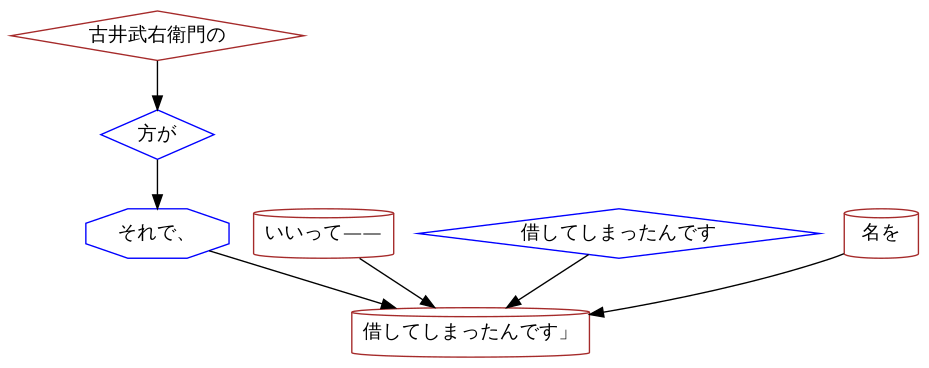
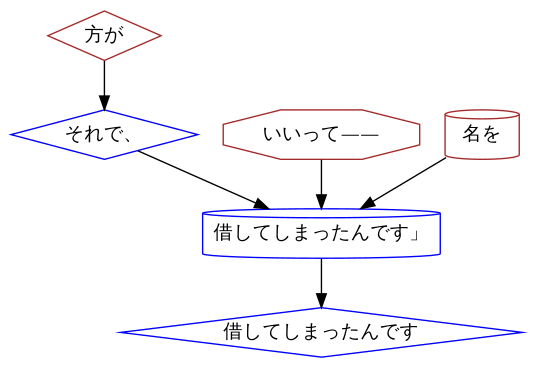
node "古井武右衛門の": removed
node "方が": color blue -> brown
node "それで、": shape octagon -> diamond
node "いいって——": shape cylinder -> octagon
edge "借してしまったんです" -> "借してしまったんです」": reversed
node "借してしまったんです」": color brown -> blue
